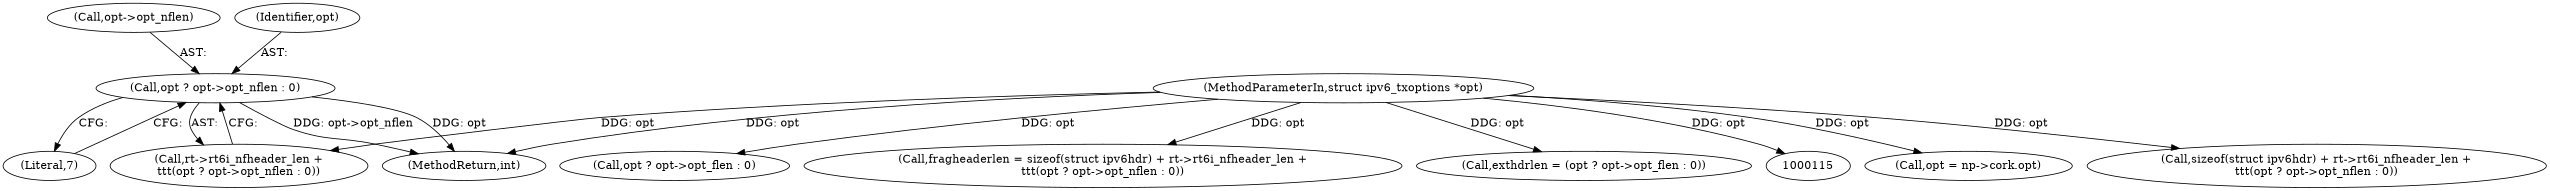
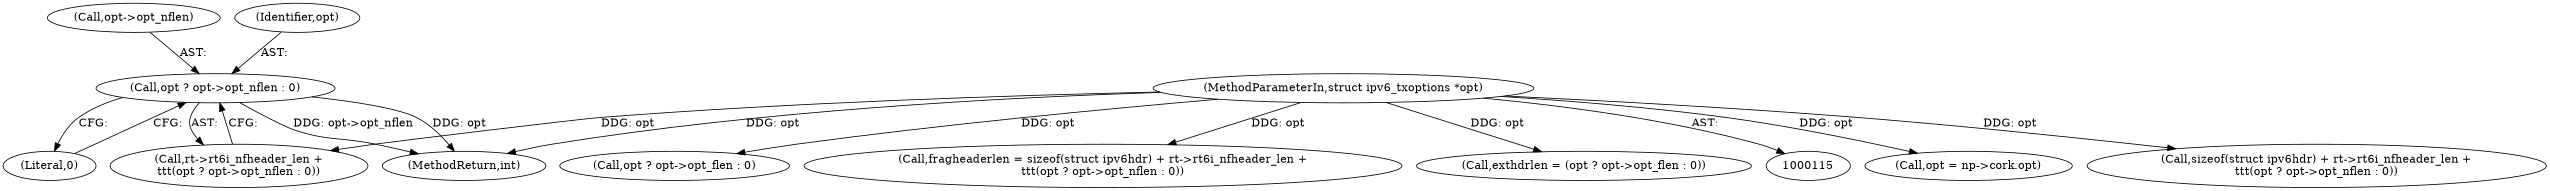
edge "(MethodParameterIn,struct ipv6_txoptions *opt)" -> "1000115": label "DDG: opt" -> "AST: "
node "(Literal,7)": label "(Literal,7)" -> "(Literal,0)"
